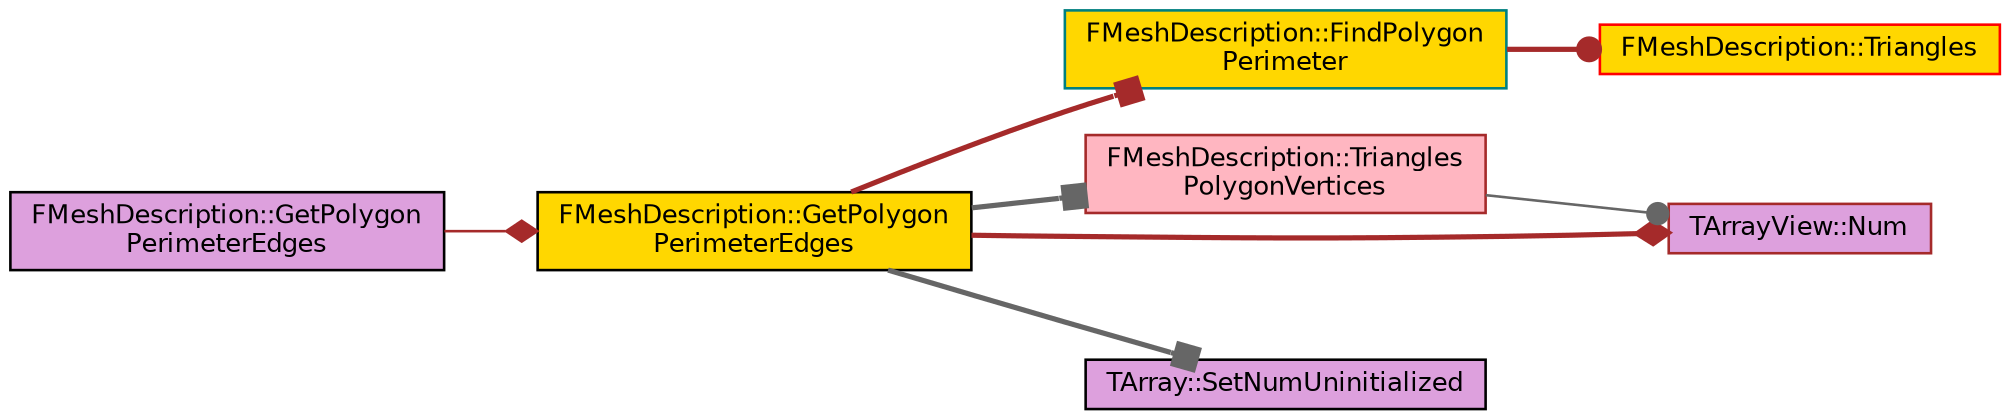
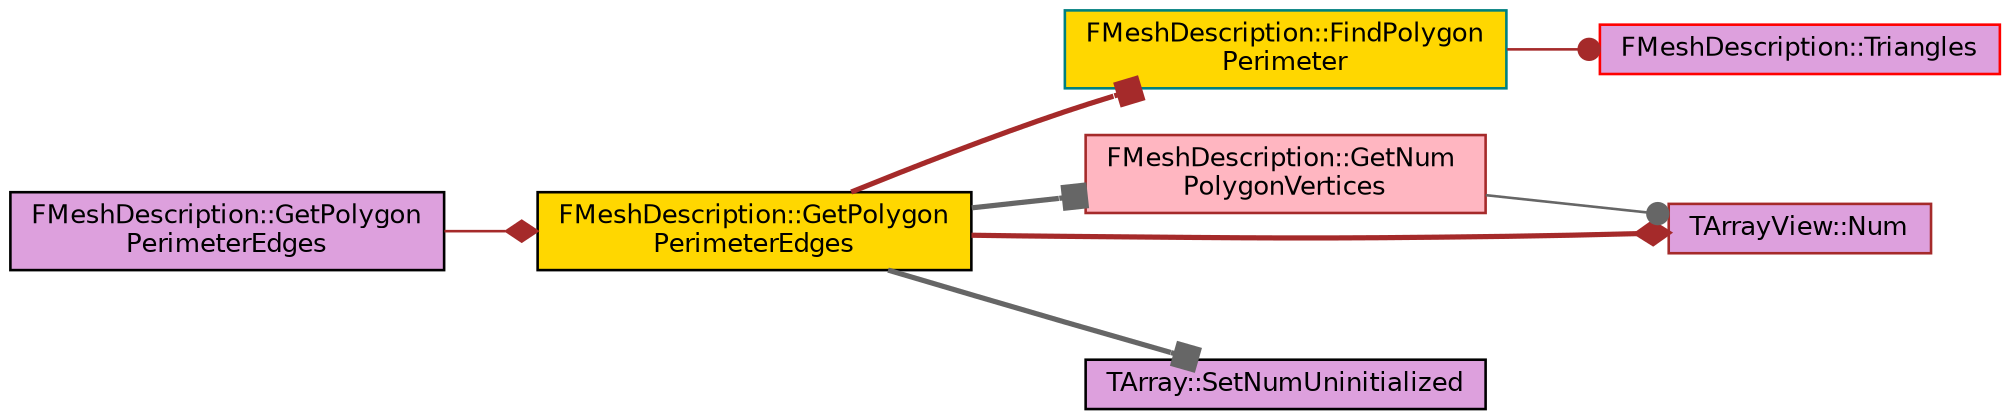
edge "FMeshDescription::FindPolygon Perimeter" -> "FMeshDescription::Triangles": style bold -> solid
node "FMeshDescription::Triangles": fillcolor gold -> plum
node "FMeshDescription::Triangles PolygonVertices": label "FMeshDescription::Triangles PolygonVertices" -> "FMeshDescription::GetNum PolygonVertices"
